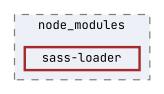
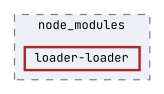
node "sass-loader": label "sass-loader" -> "loader-loader"
